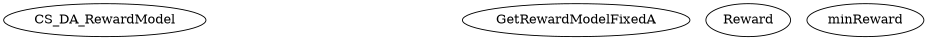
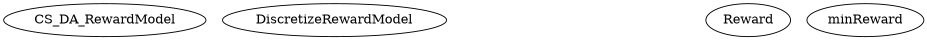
node "DiscretizeRewardModel": added
node "GetRewardModelFixedA": removed
